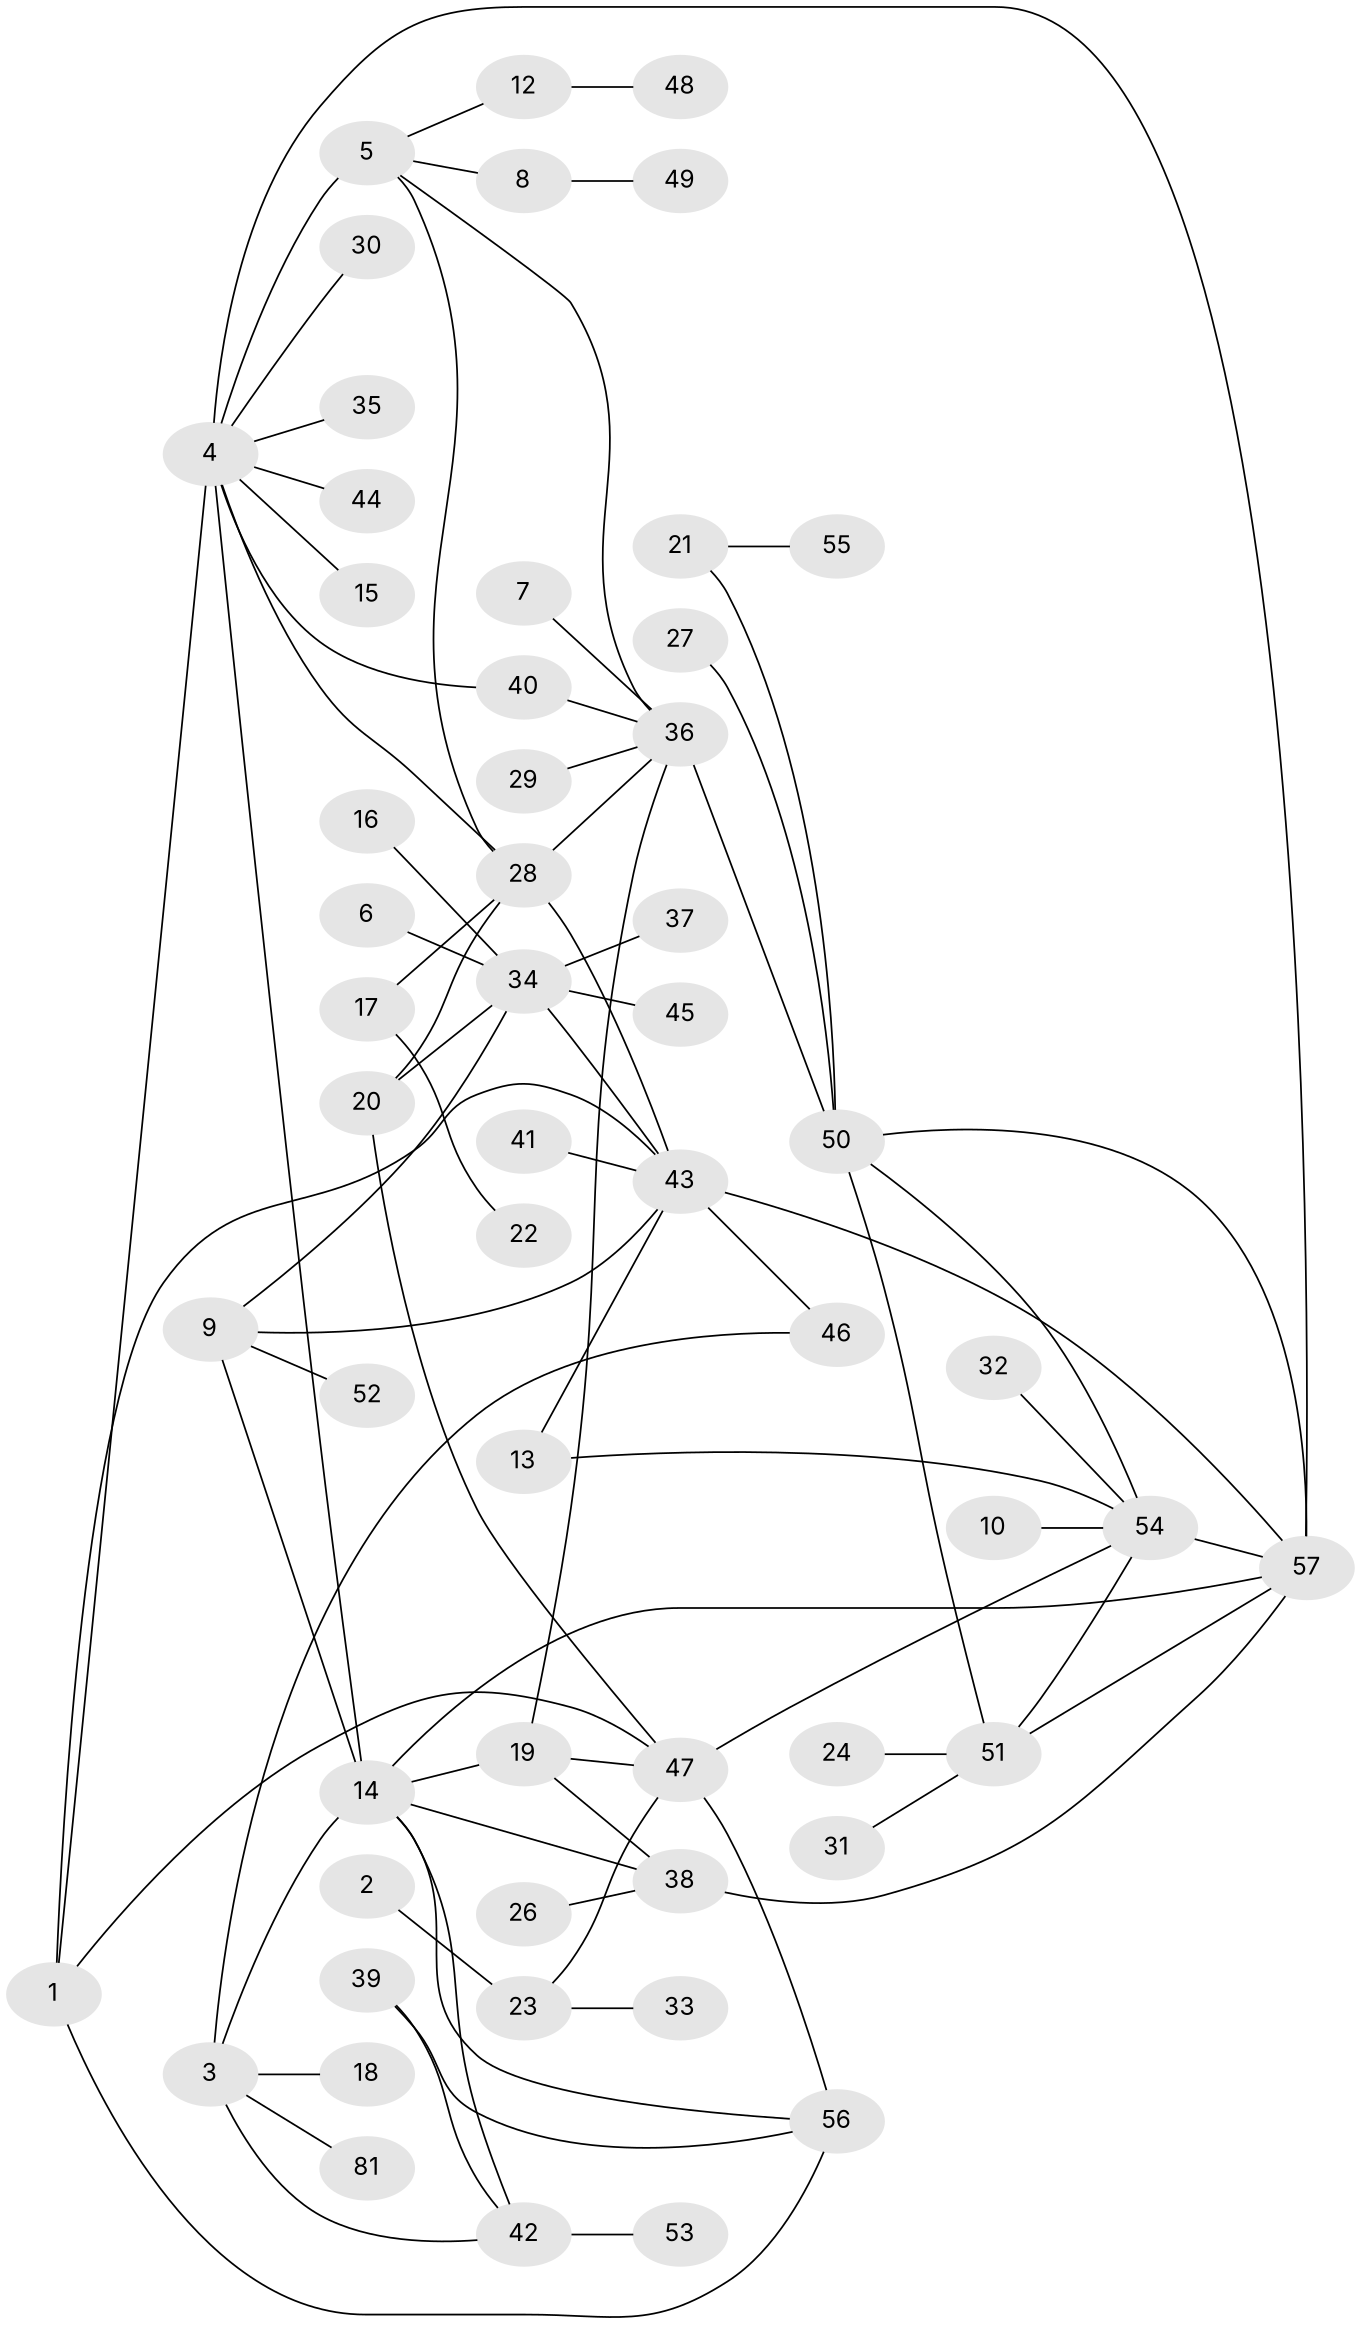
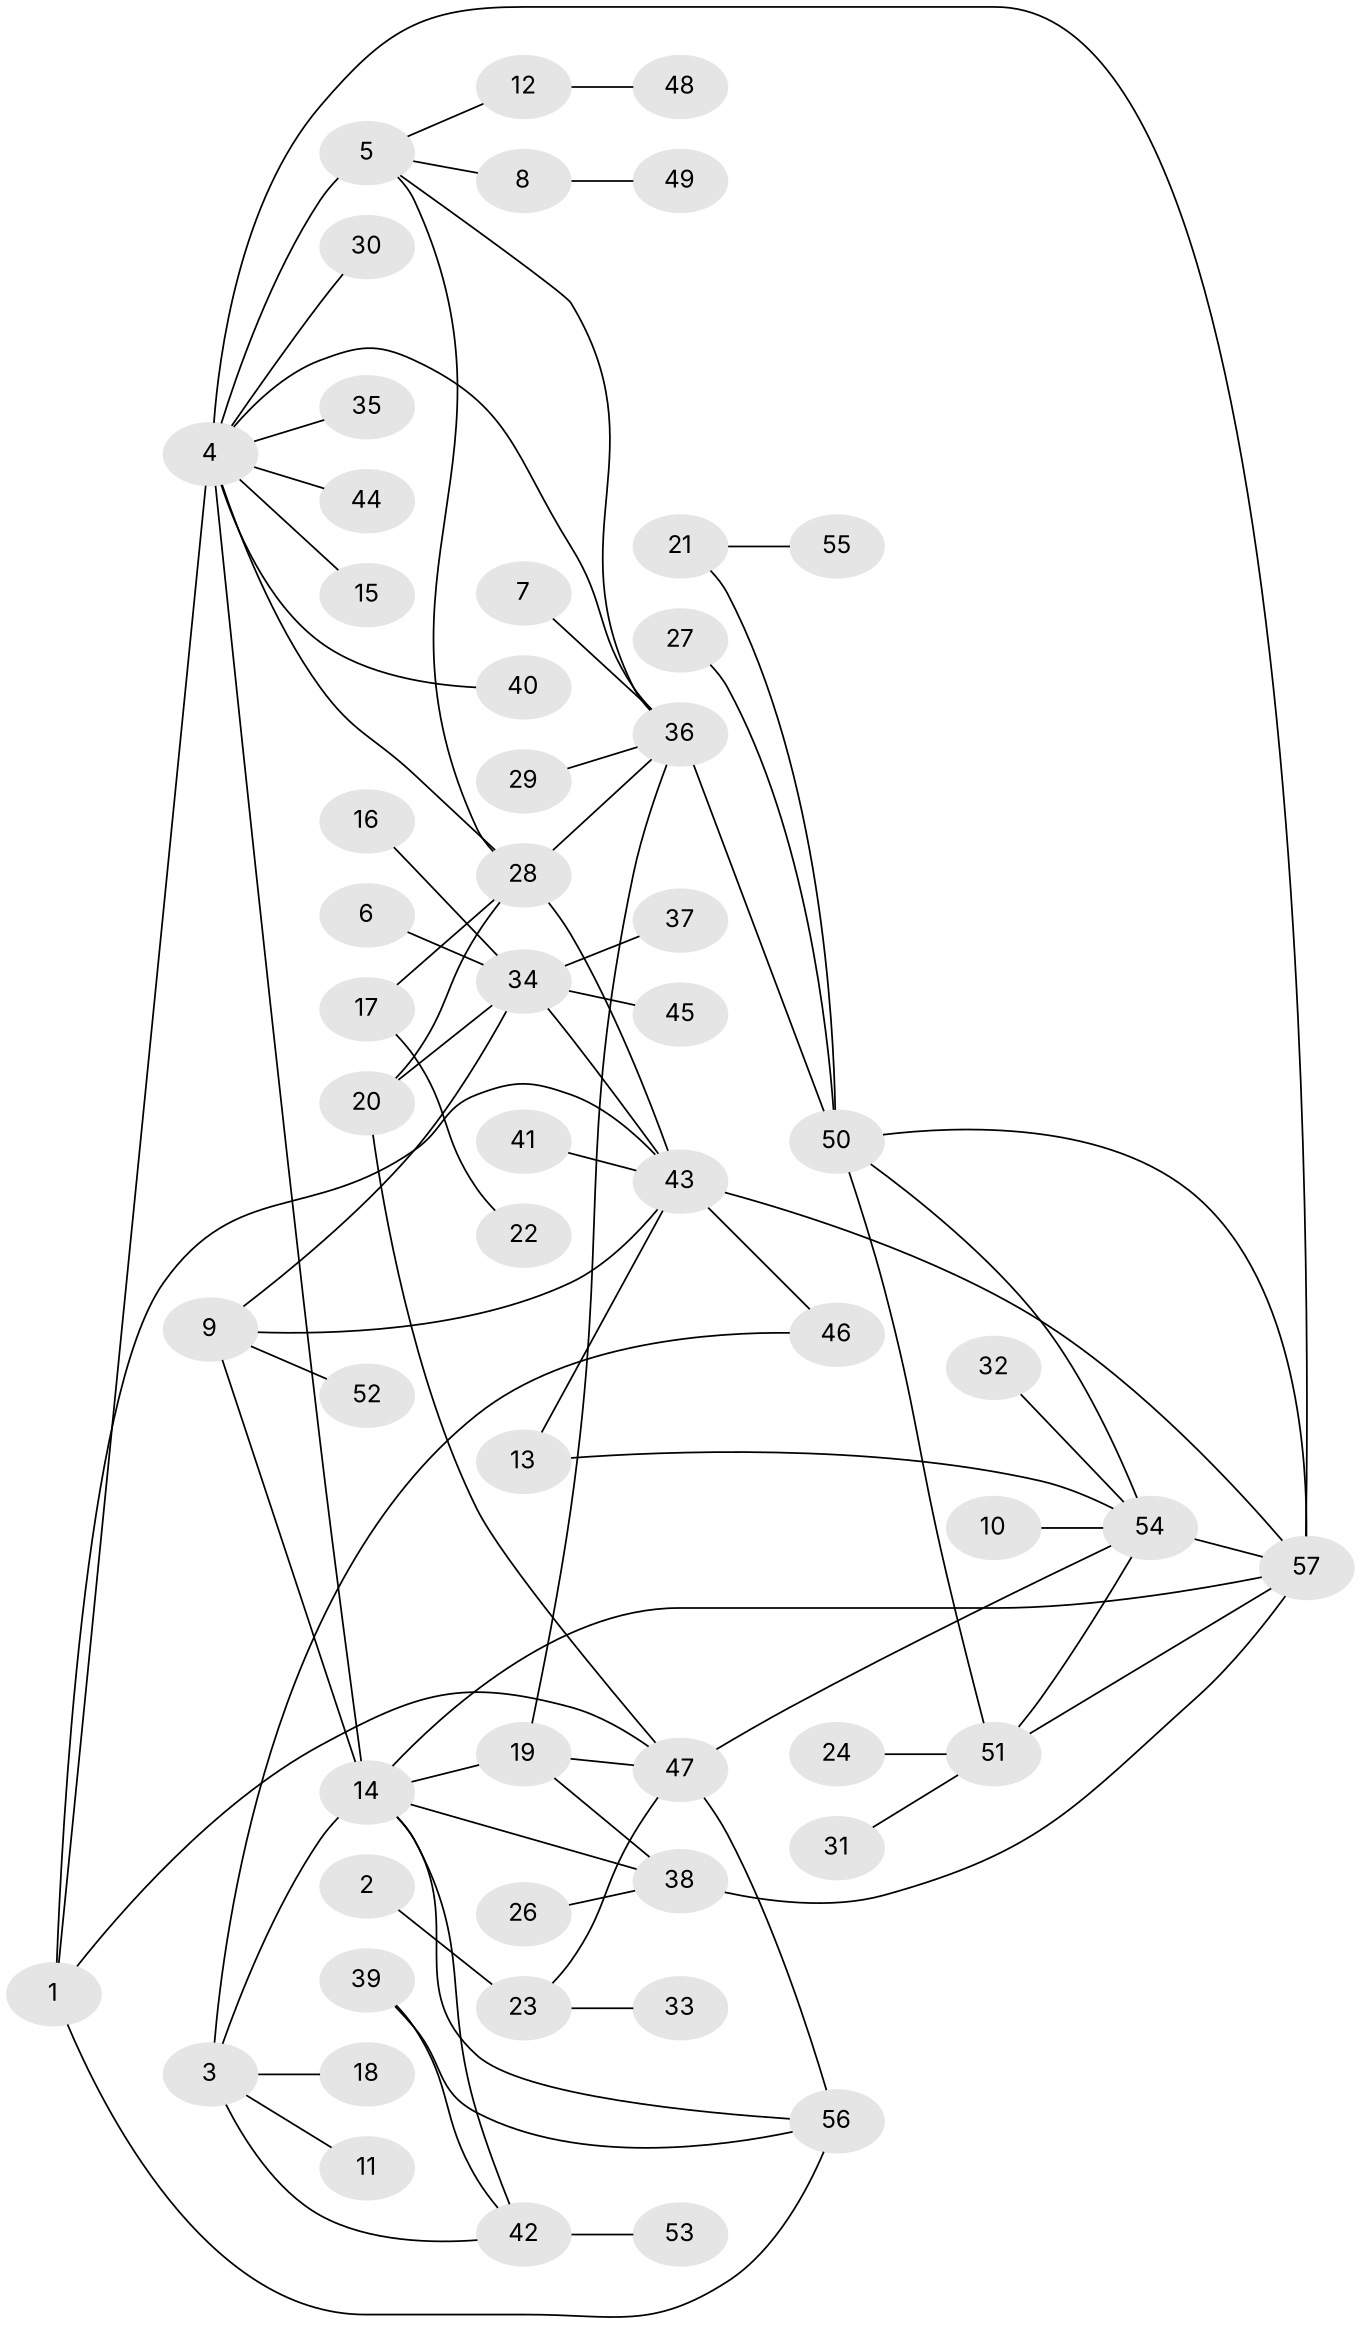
edge "40" -- "36": now "4" -- "36"
node "81": label "81" -> "11"
